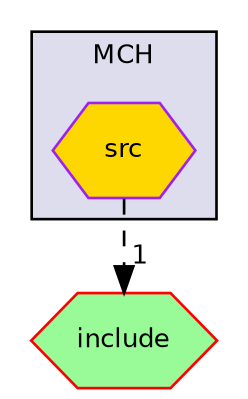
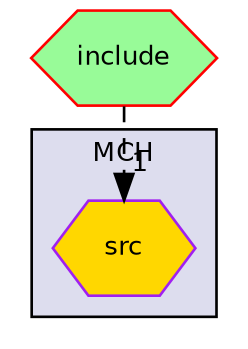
edge "src" -> "include": reversed
